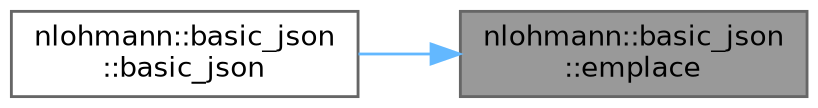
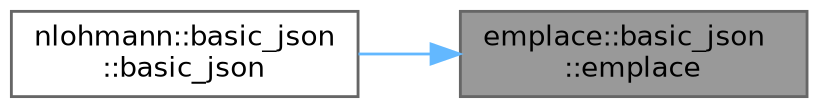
node "nlohmann::basic_json ::emplace": label "nlohmann::basic_json ::emplace" -> "emplace::basic_json ::emplace"
